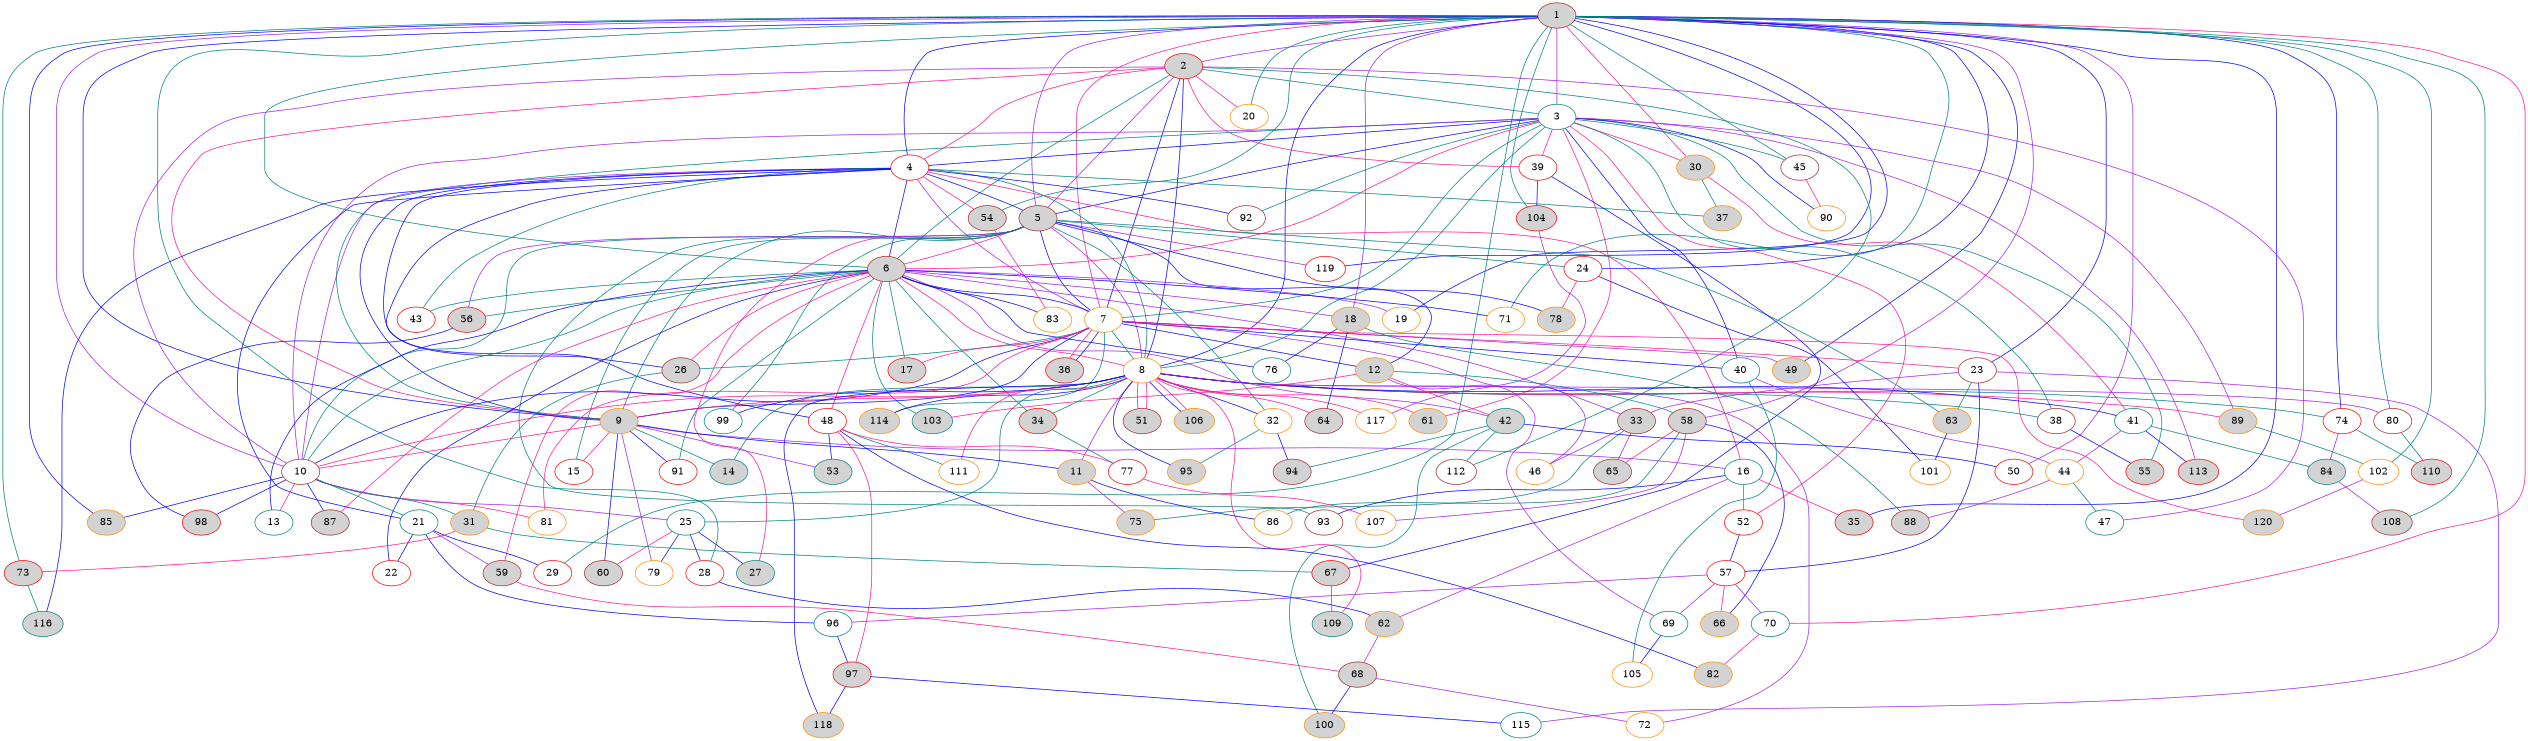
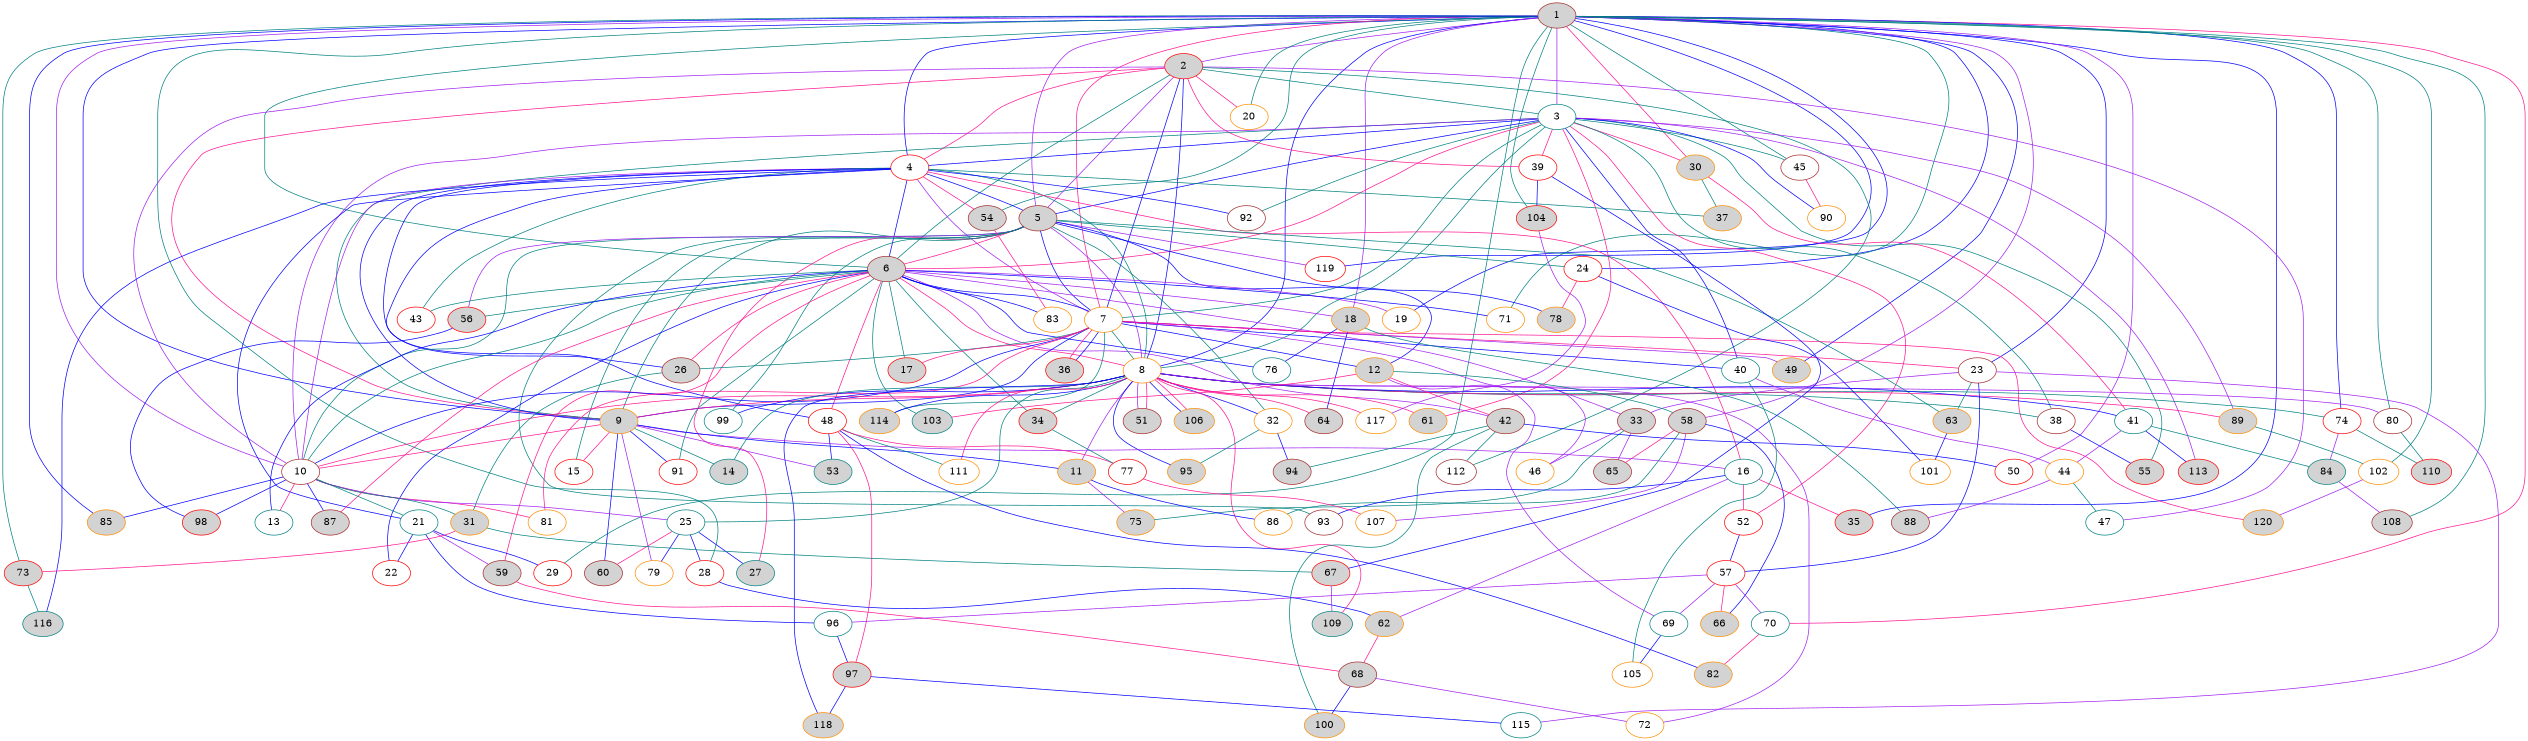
node "42": color teal -> brown
